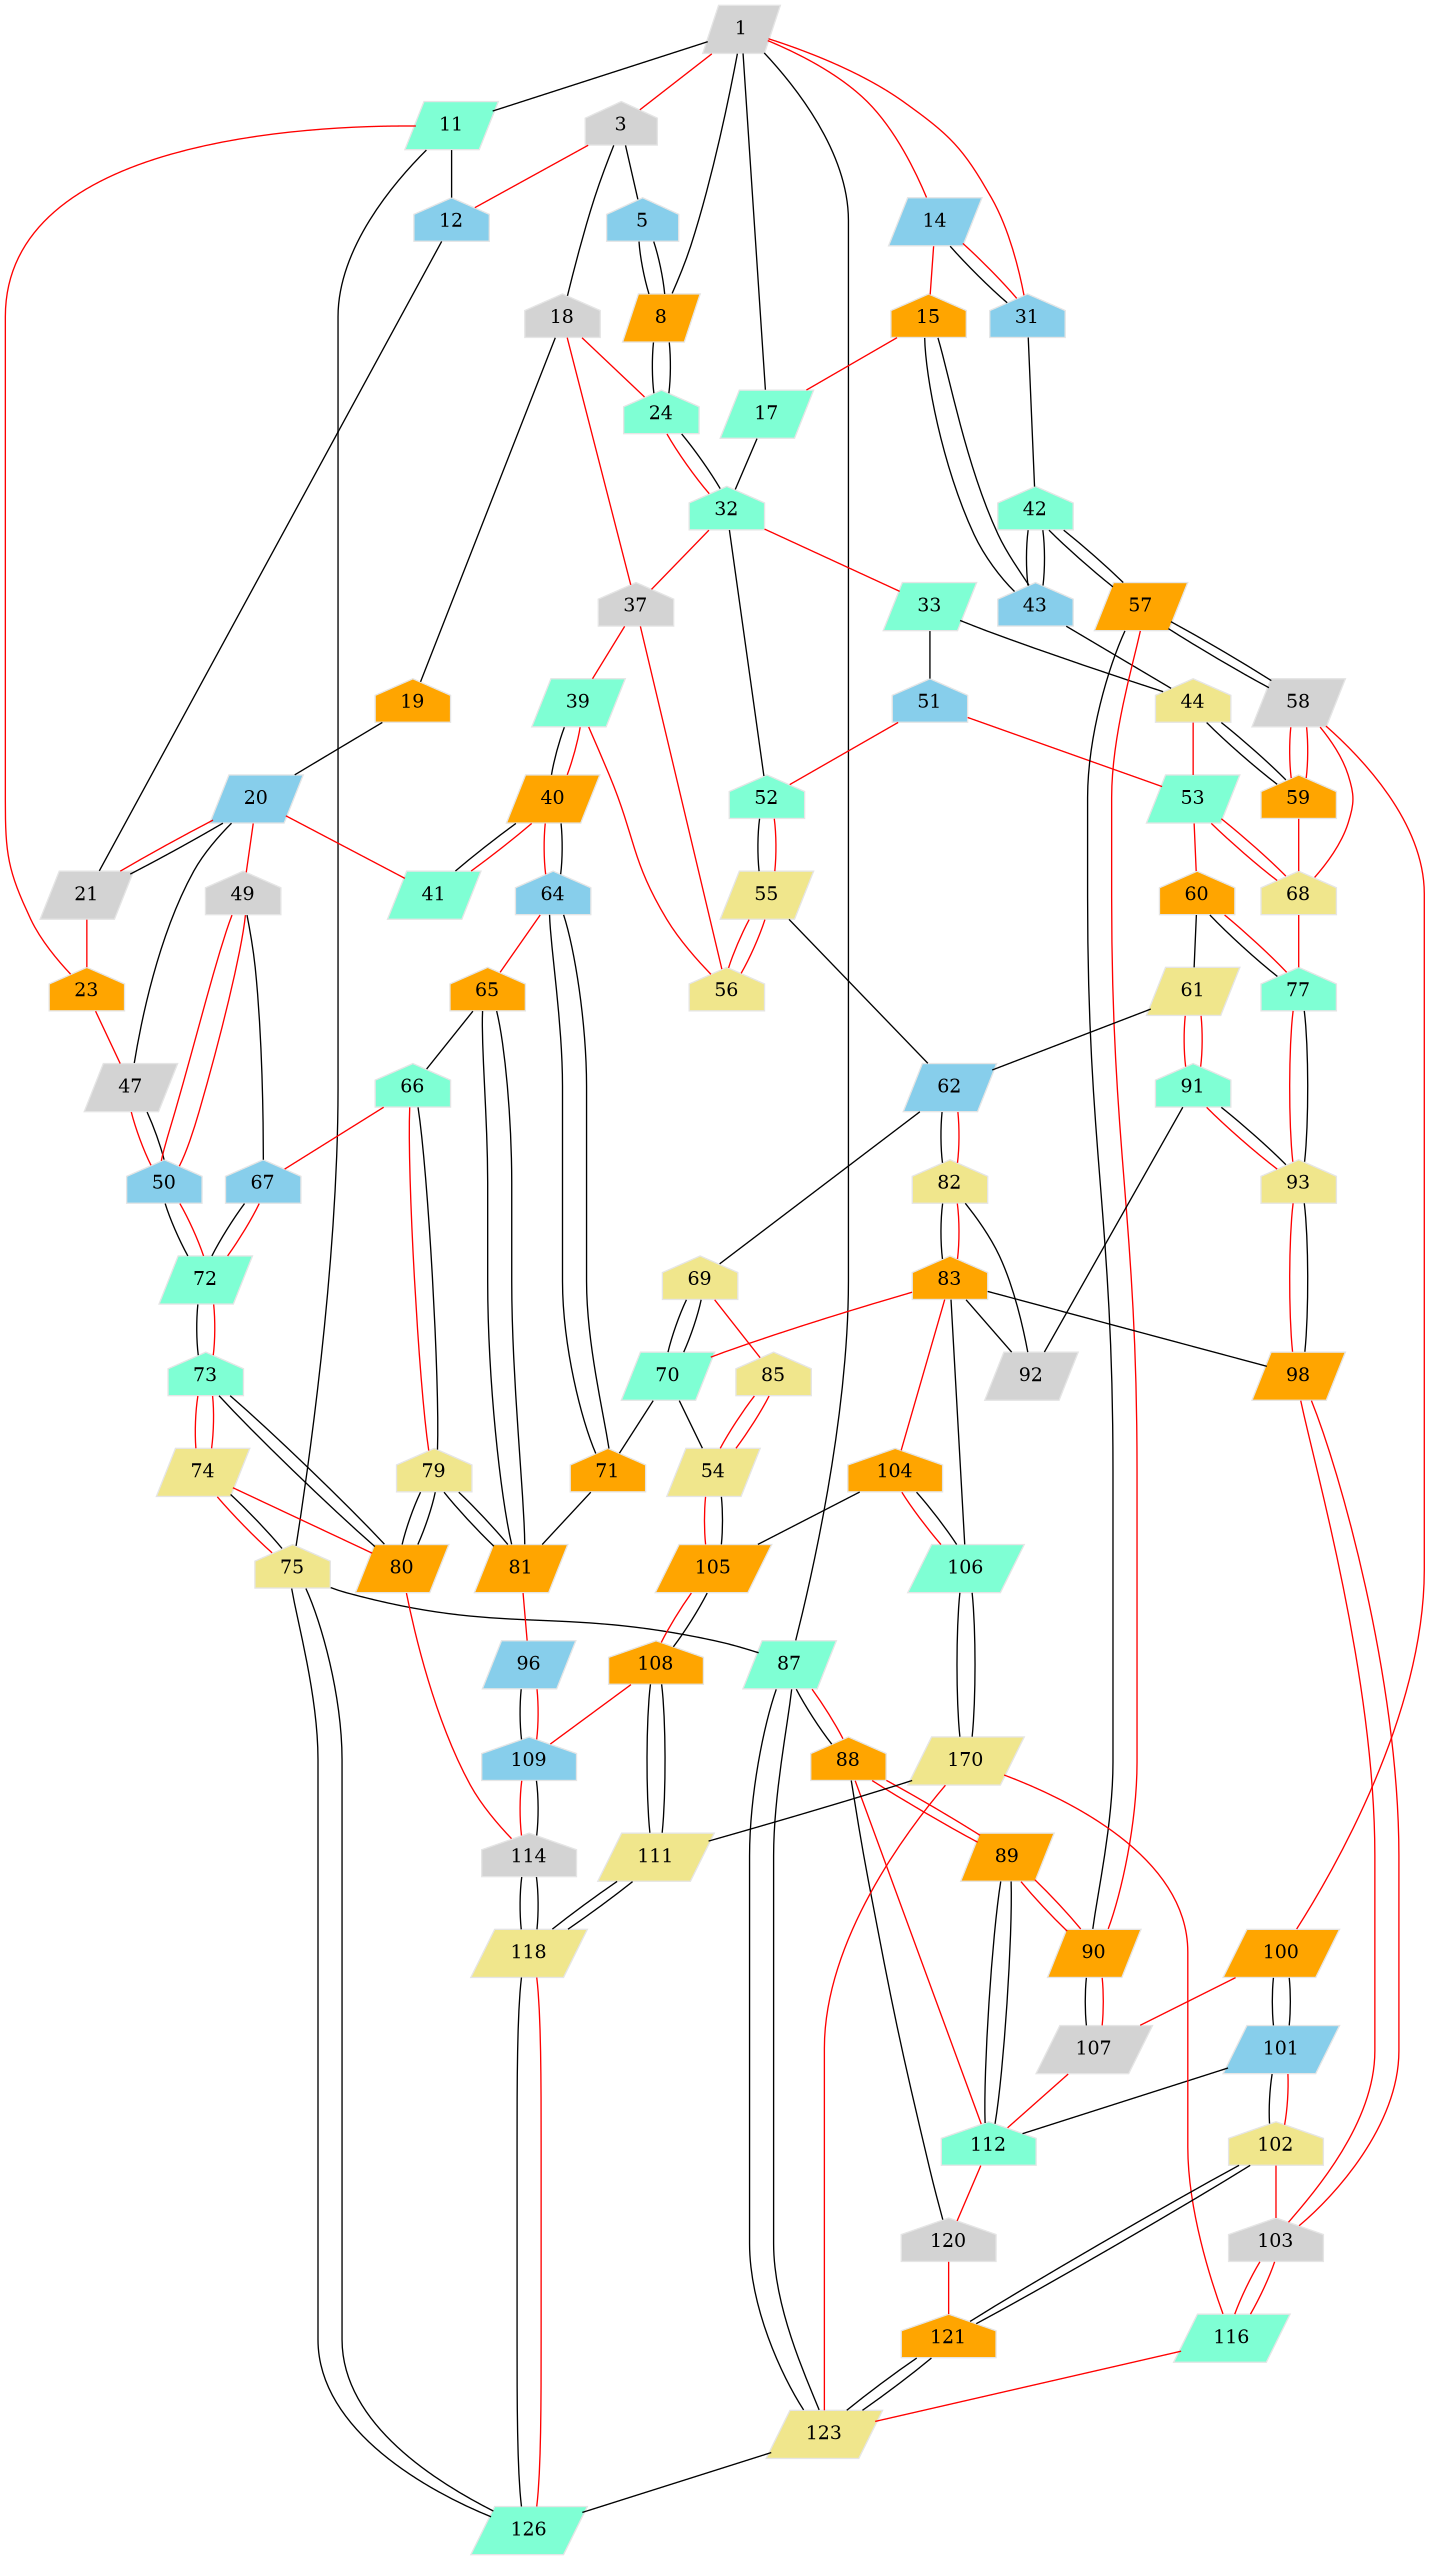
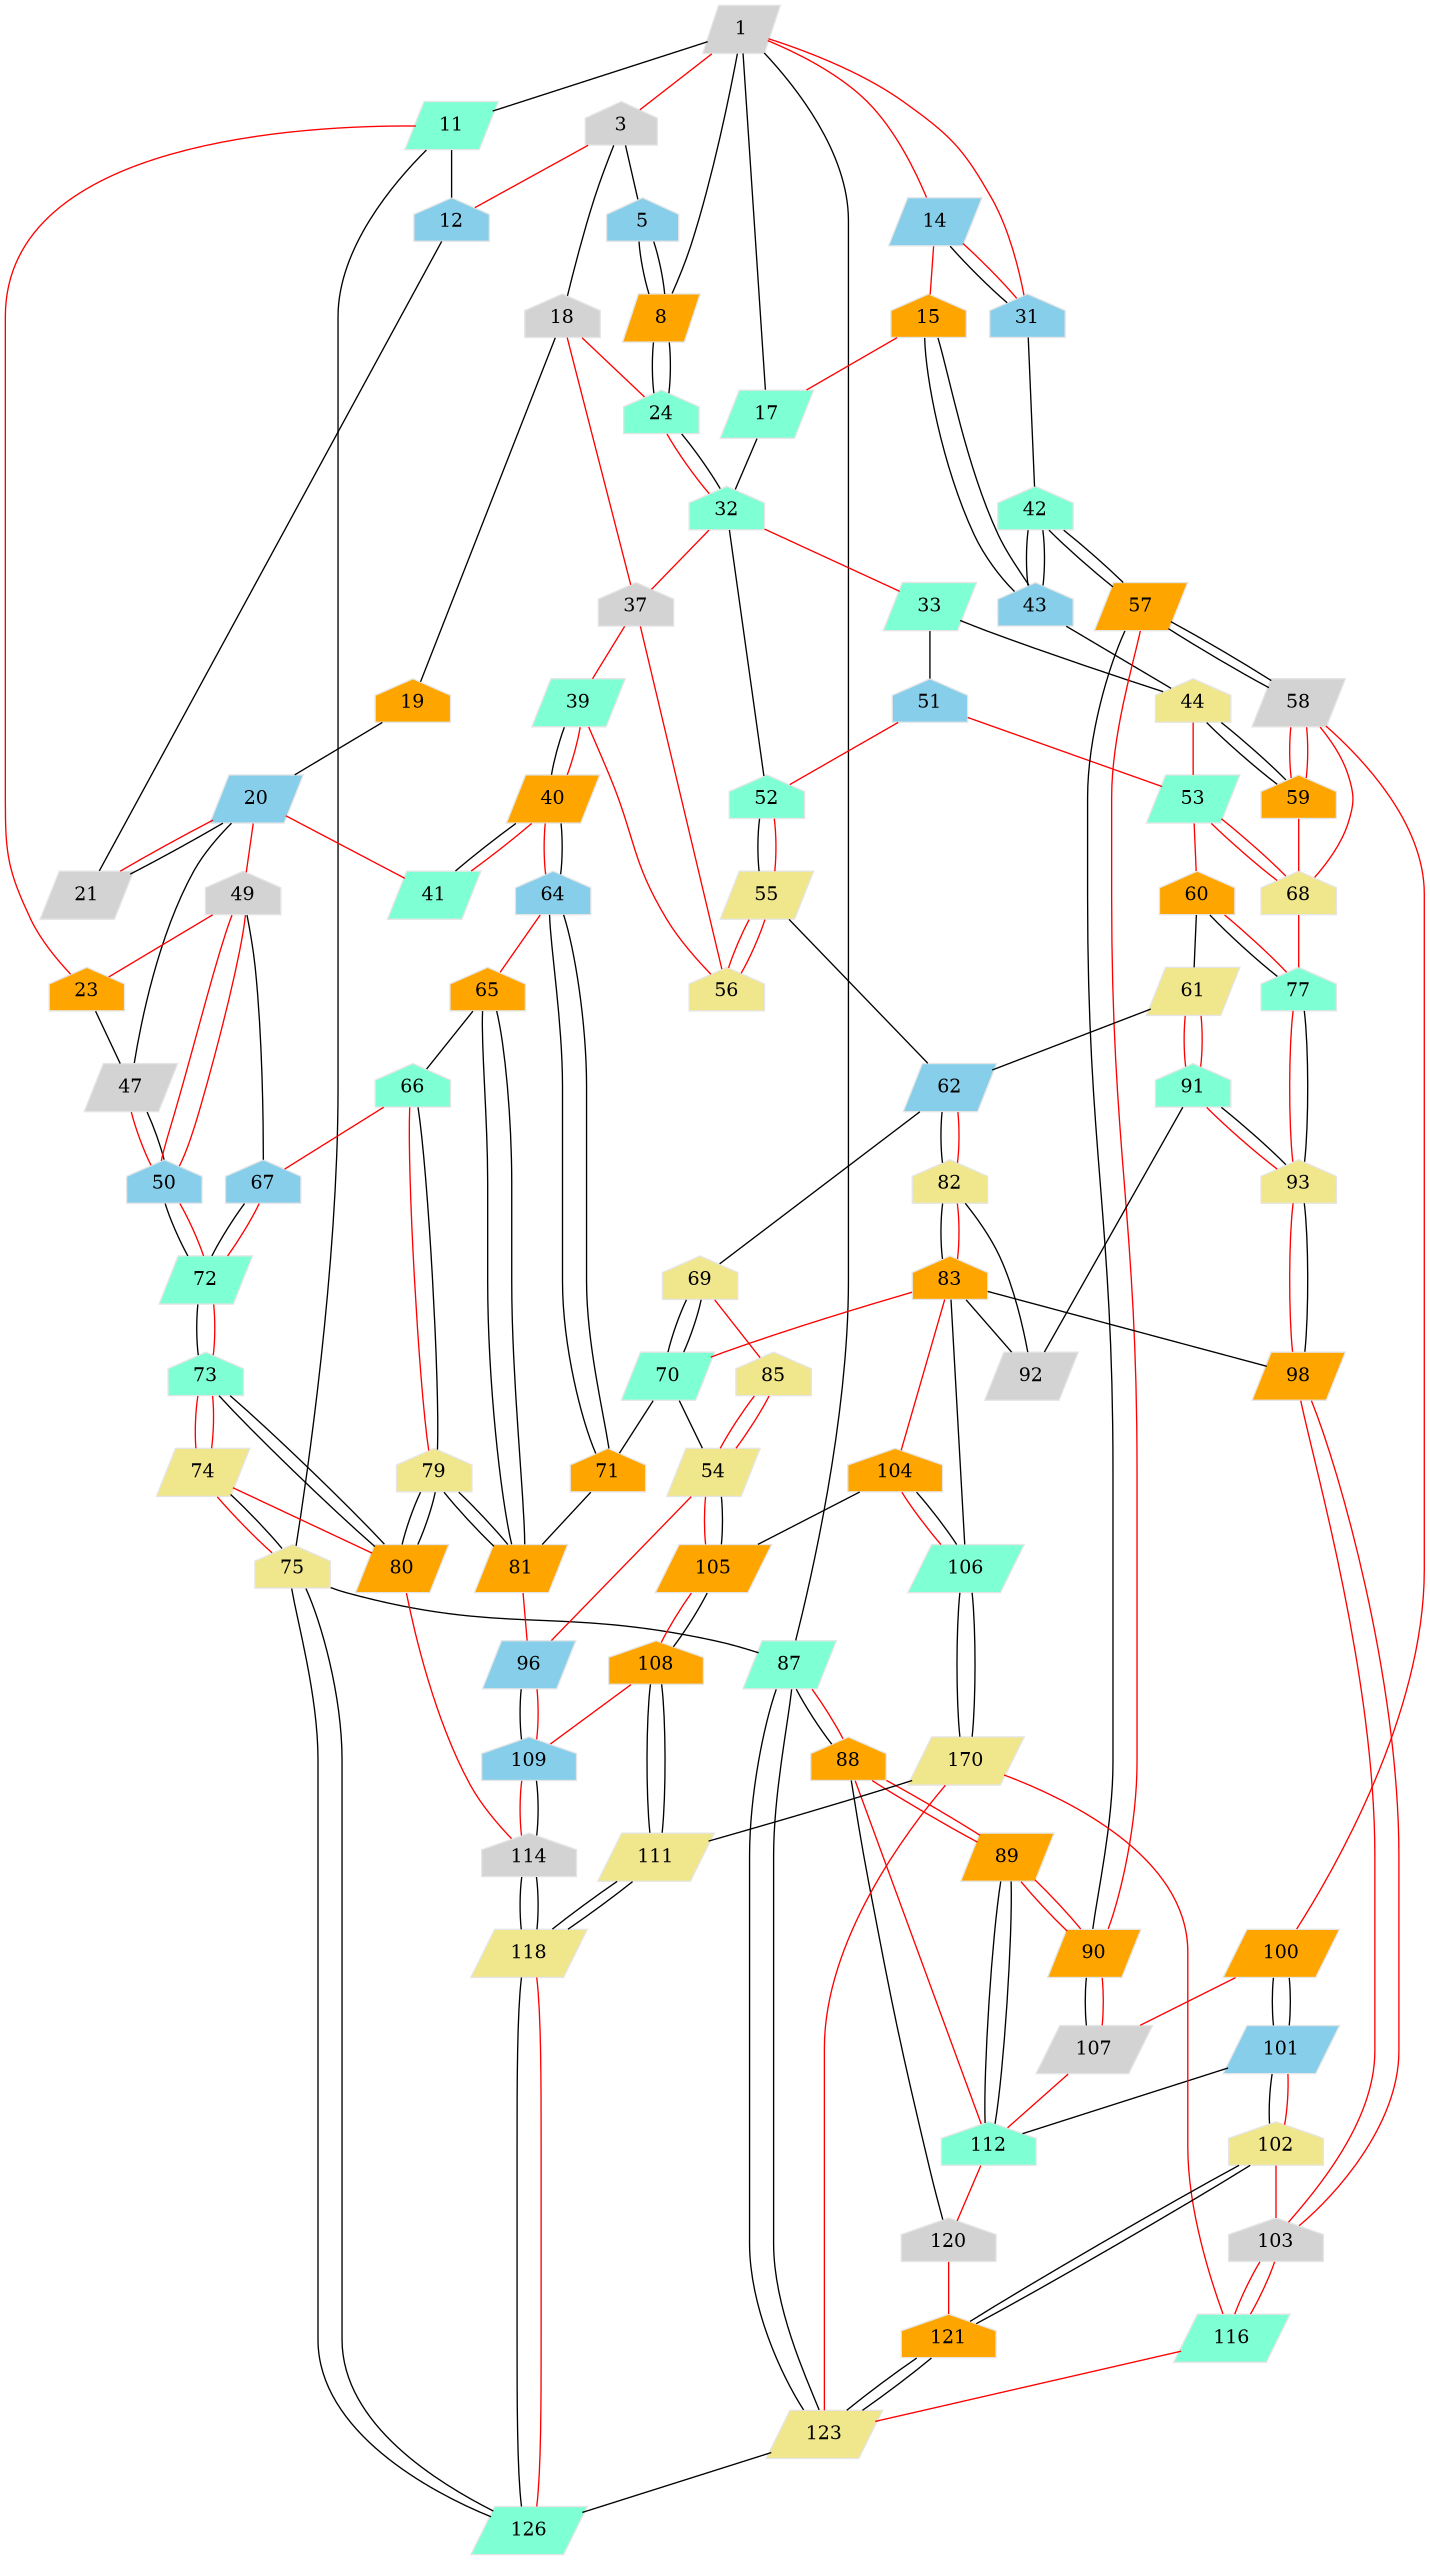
edge "21" -- "23": now "49" -- "23"
edge "23" -- "47": color red -> black
edge "54" -- "96": added
